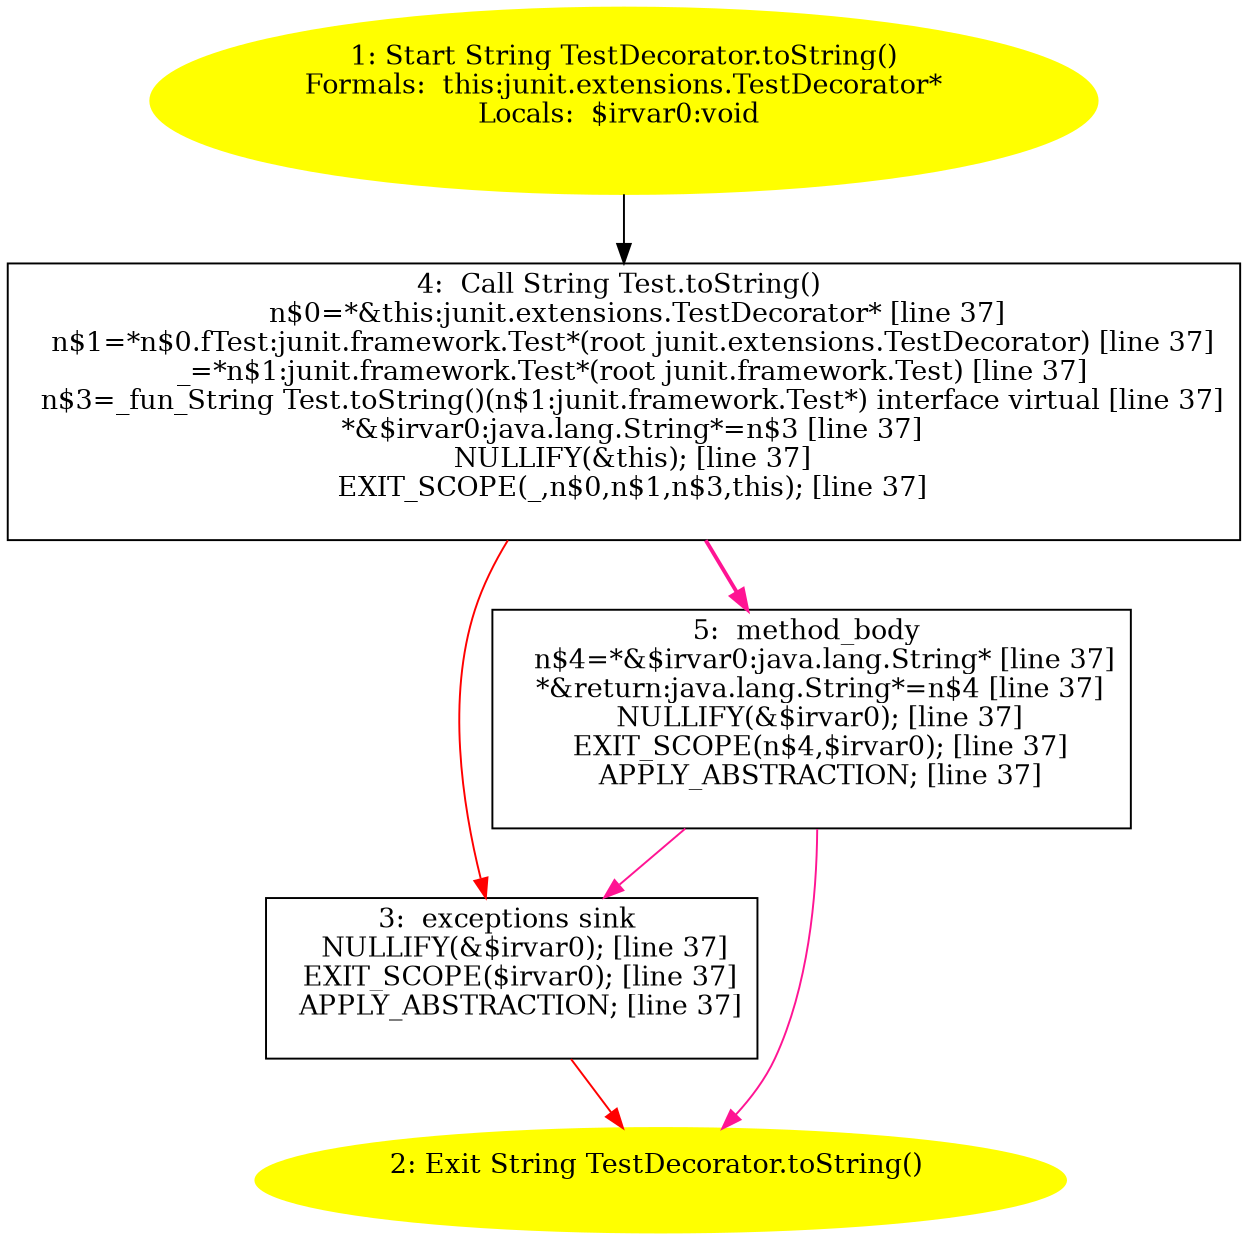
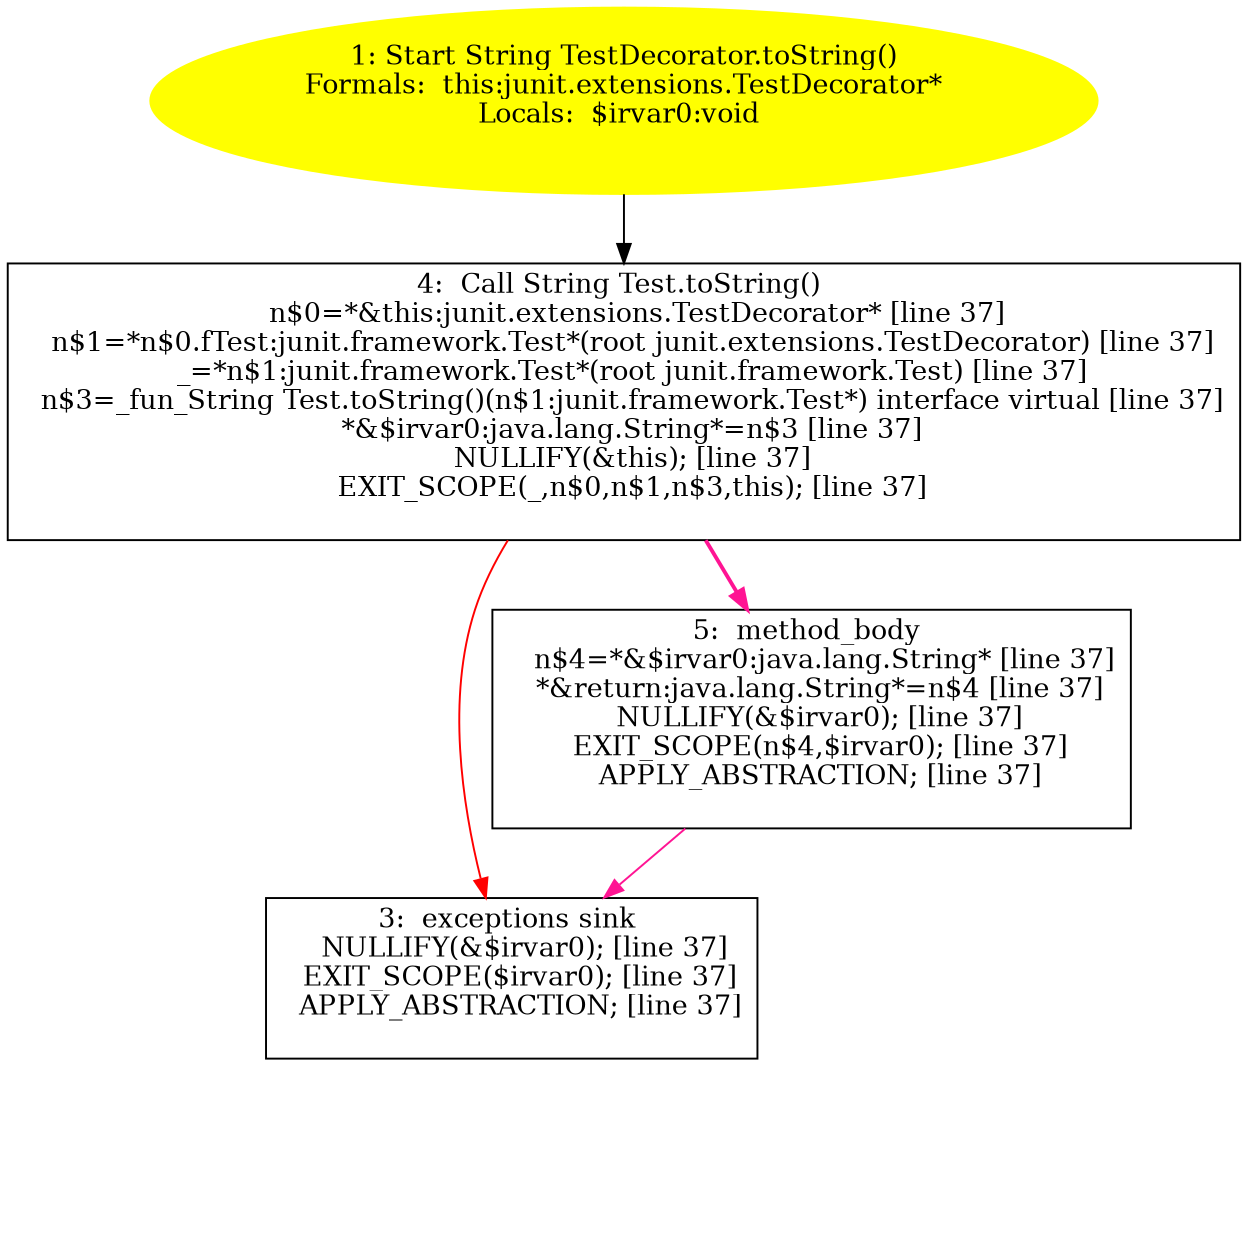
node "2: Exit String TestDecorator.toString()": removed
